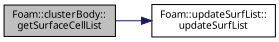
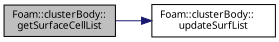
node "Foam::updateSurfList:: updateSurfList": label "Foam::updateSurfList:: updateSurfList" -> "Foam::clusterBody:: updateSurfList"
